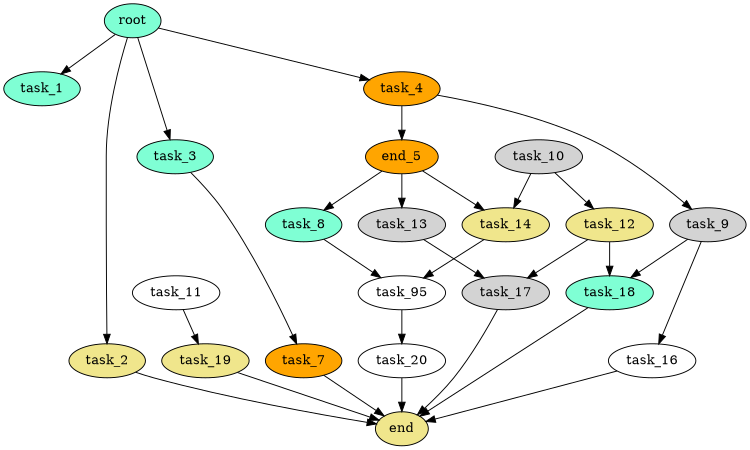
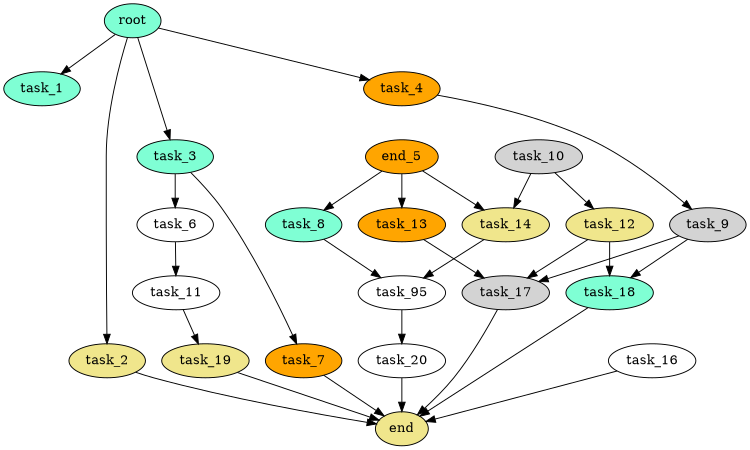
edge "task_4" -> "end_5": removed
node "task_6": added
node "task_13": fillcolor lightgrey -> orange
edge "task_9" -> "task_16": now "task_9" -> "task_17"
